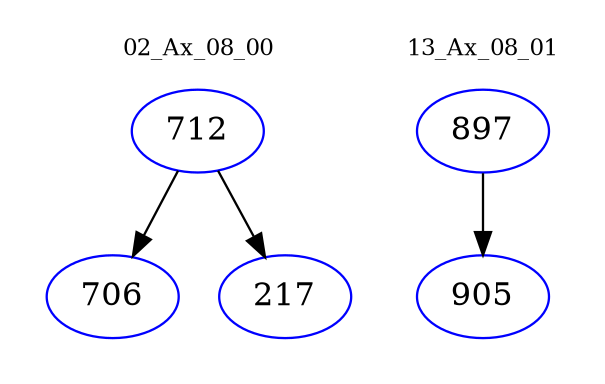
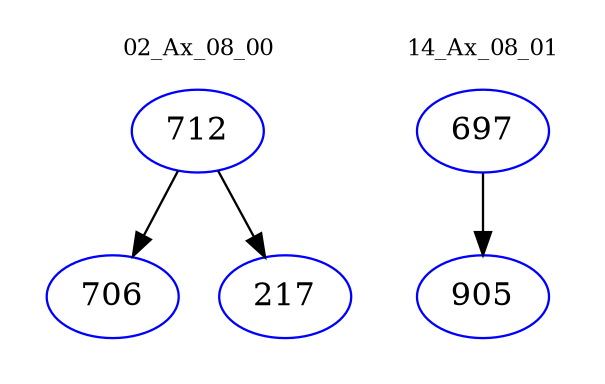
cluster "13_Ax_08_01": label "13_Ax_08_01" -> "14_Ax_08_01"
node "897": label "897" -> "697"
